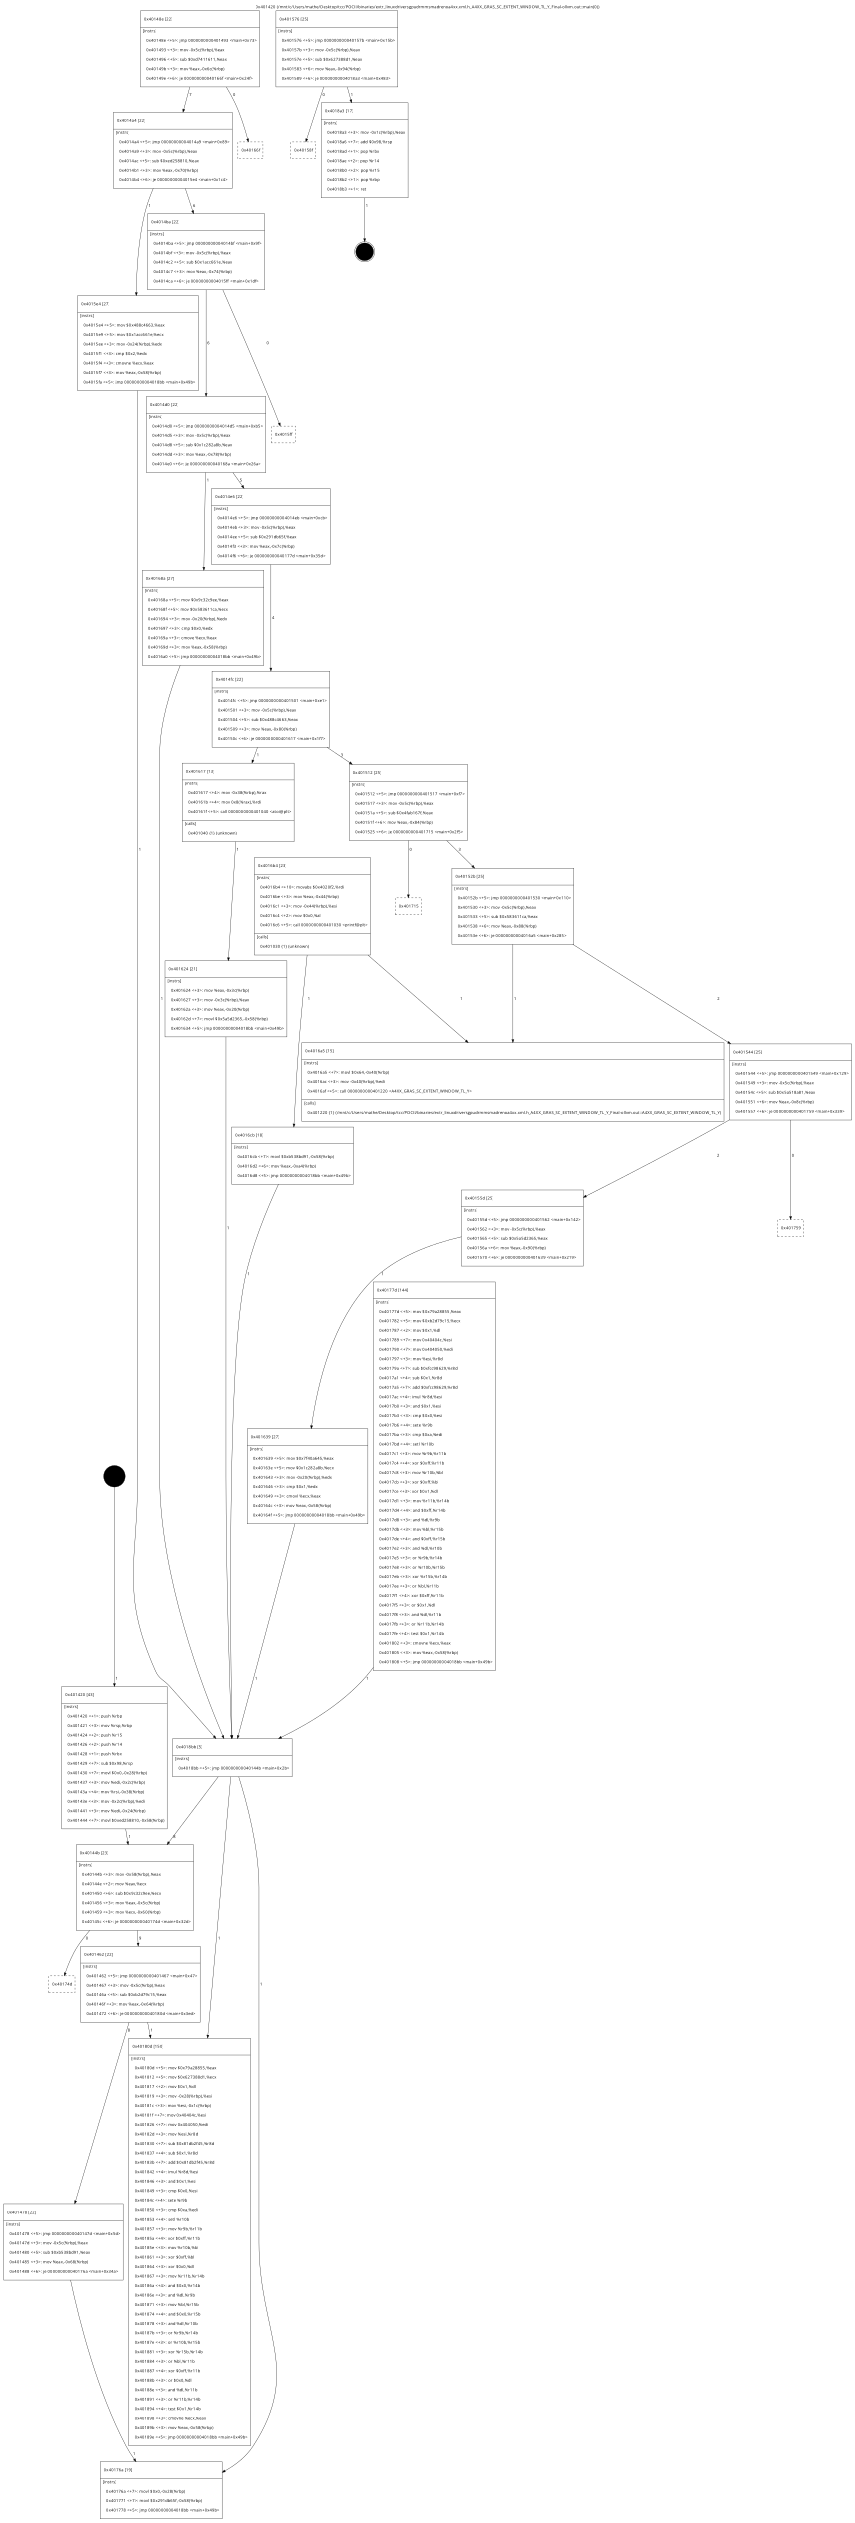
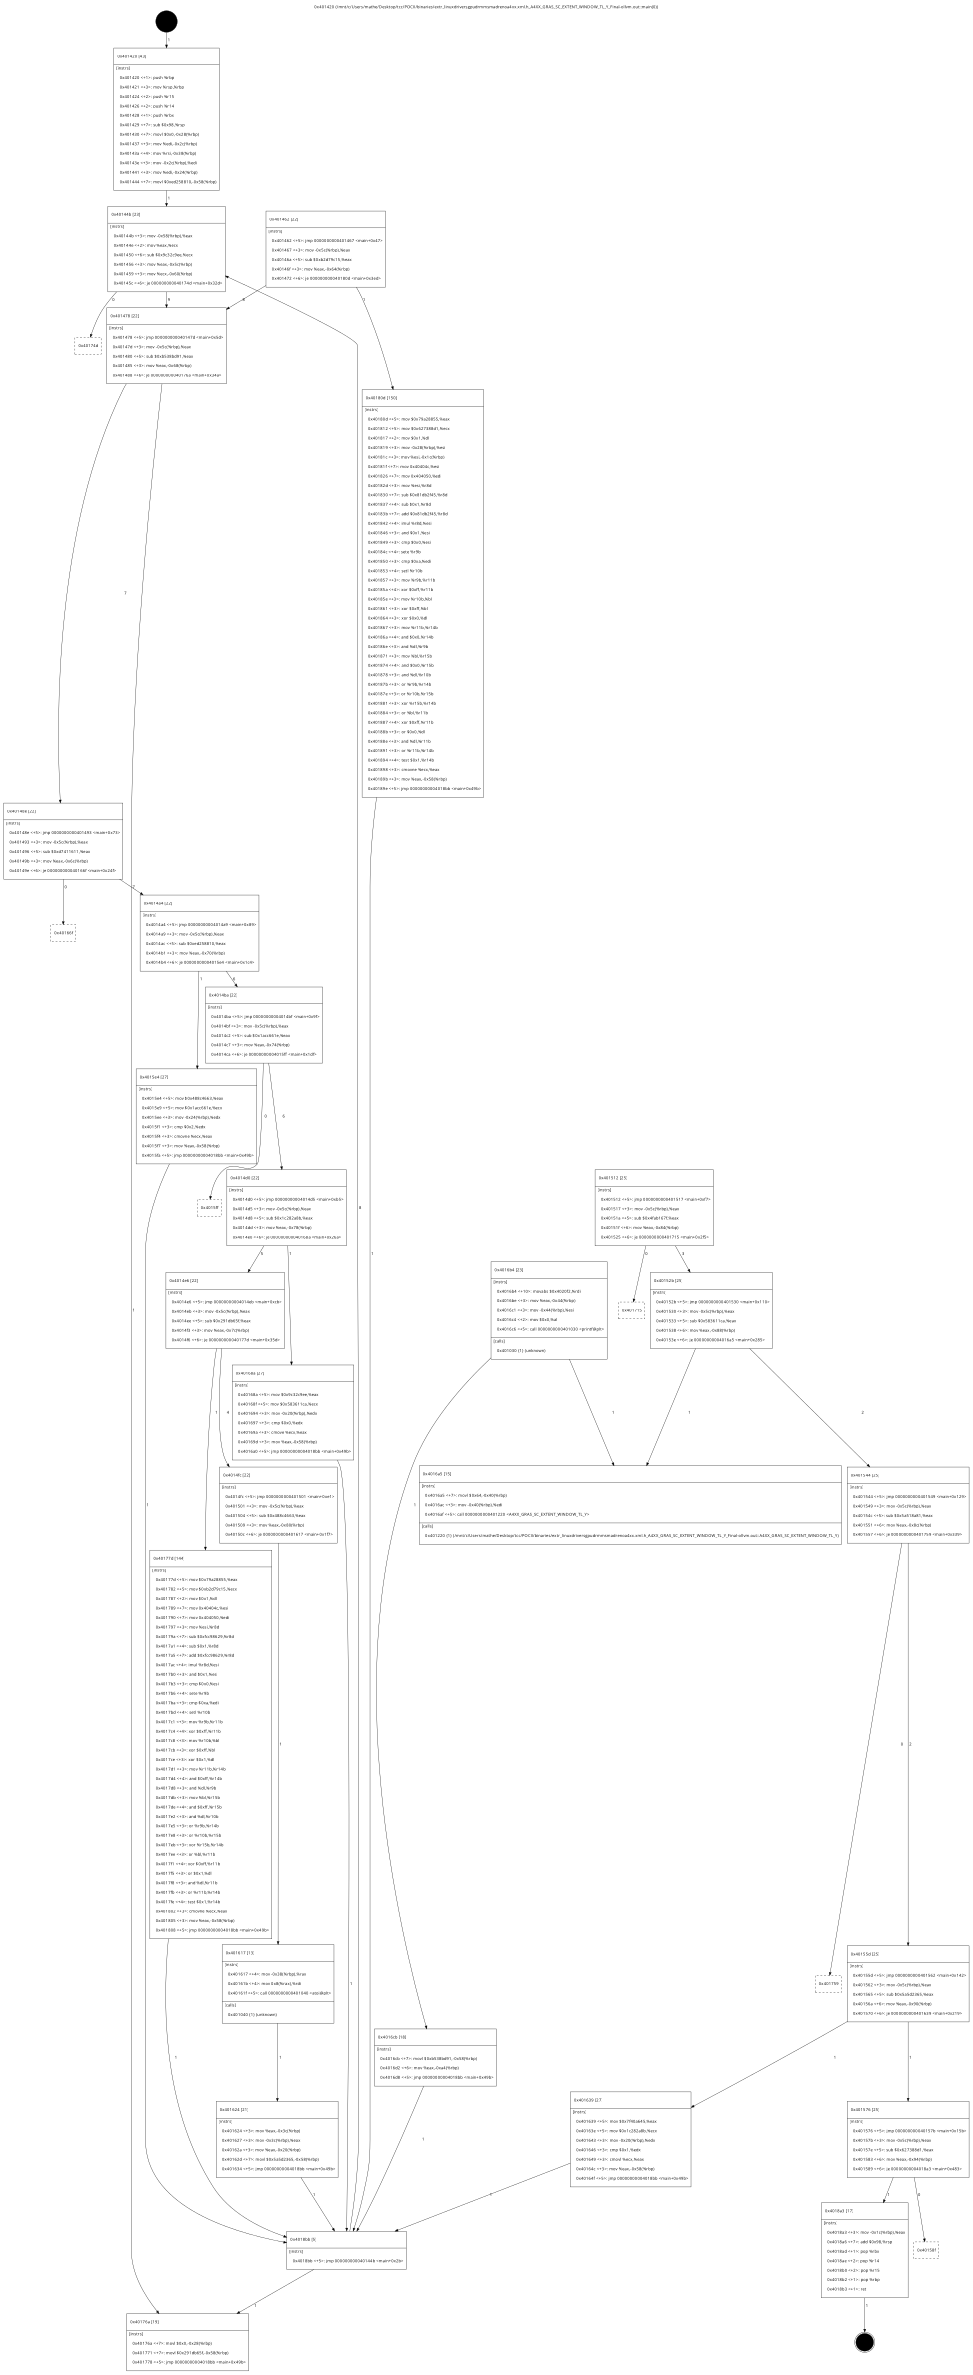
edge "0x401478 [22]" -> "0x40148e [22]": added, label "7"
edge "0x4014fc [22]" -> "0x401512 [25]": removed, label "3"
edge "0x4014e6 [22]" -> "0x40177d [144]": added, label "1"
edge "0x4018bb [5]" -> "0x40180d [150]": reversed
edge "0x40144b [23]" -> "0x401462 [22]": now "0x40144b [23]" -> "0x401478 [22]"
edge "0x40155d [25]" -> "0x401576 [25]": added, label "1"
